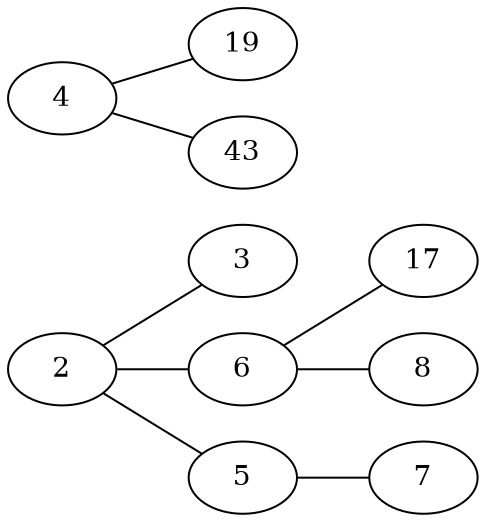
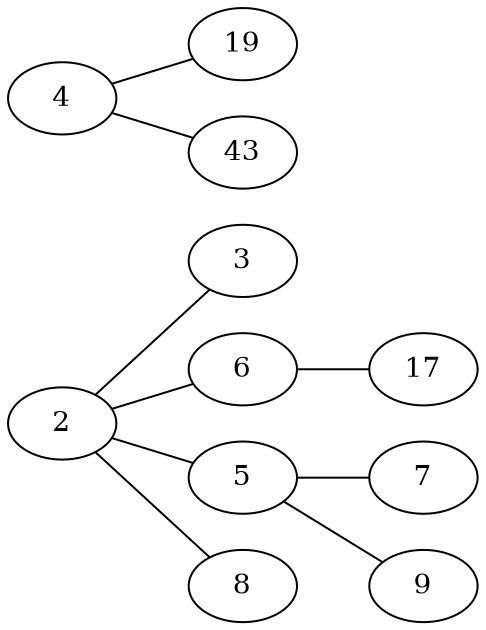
edge "6" -- "8": now "2" -- "8"
node "9": added
